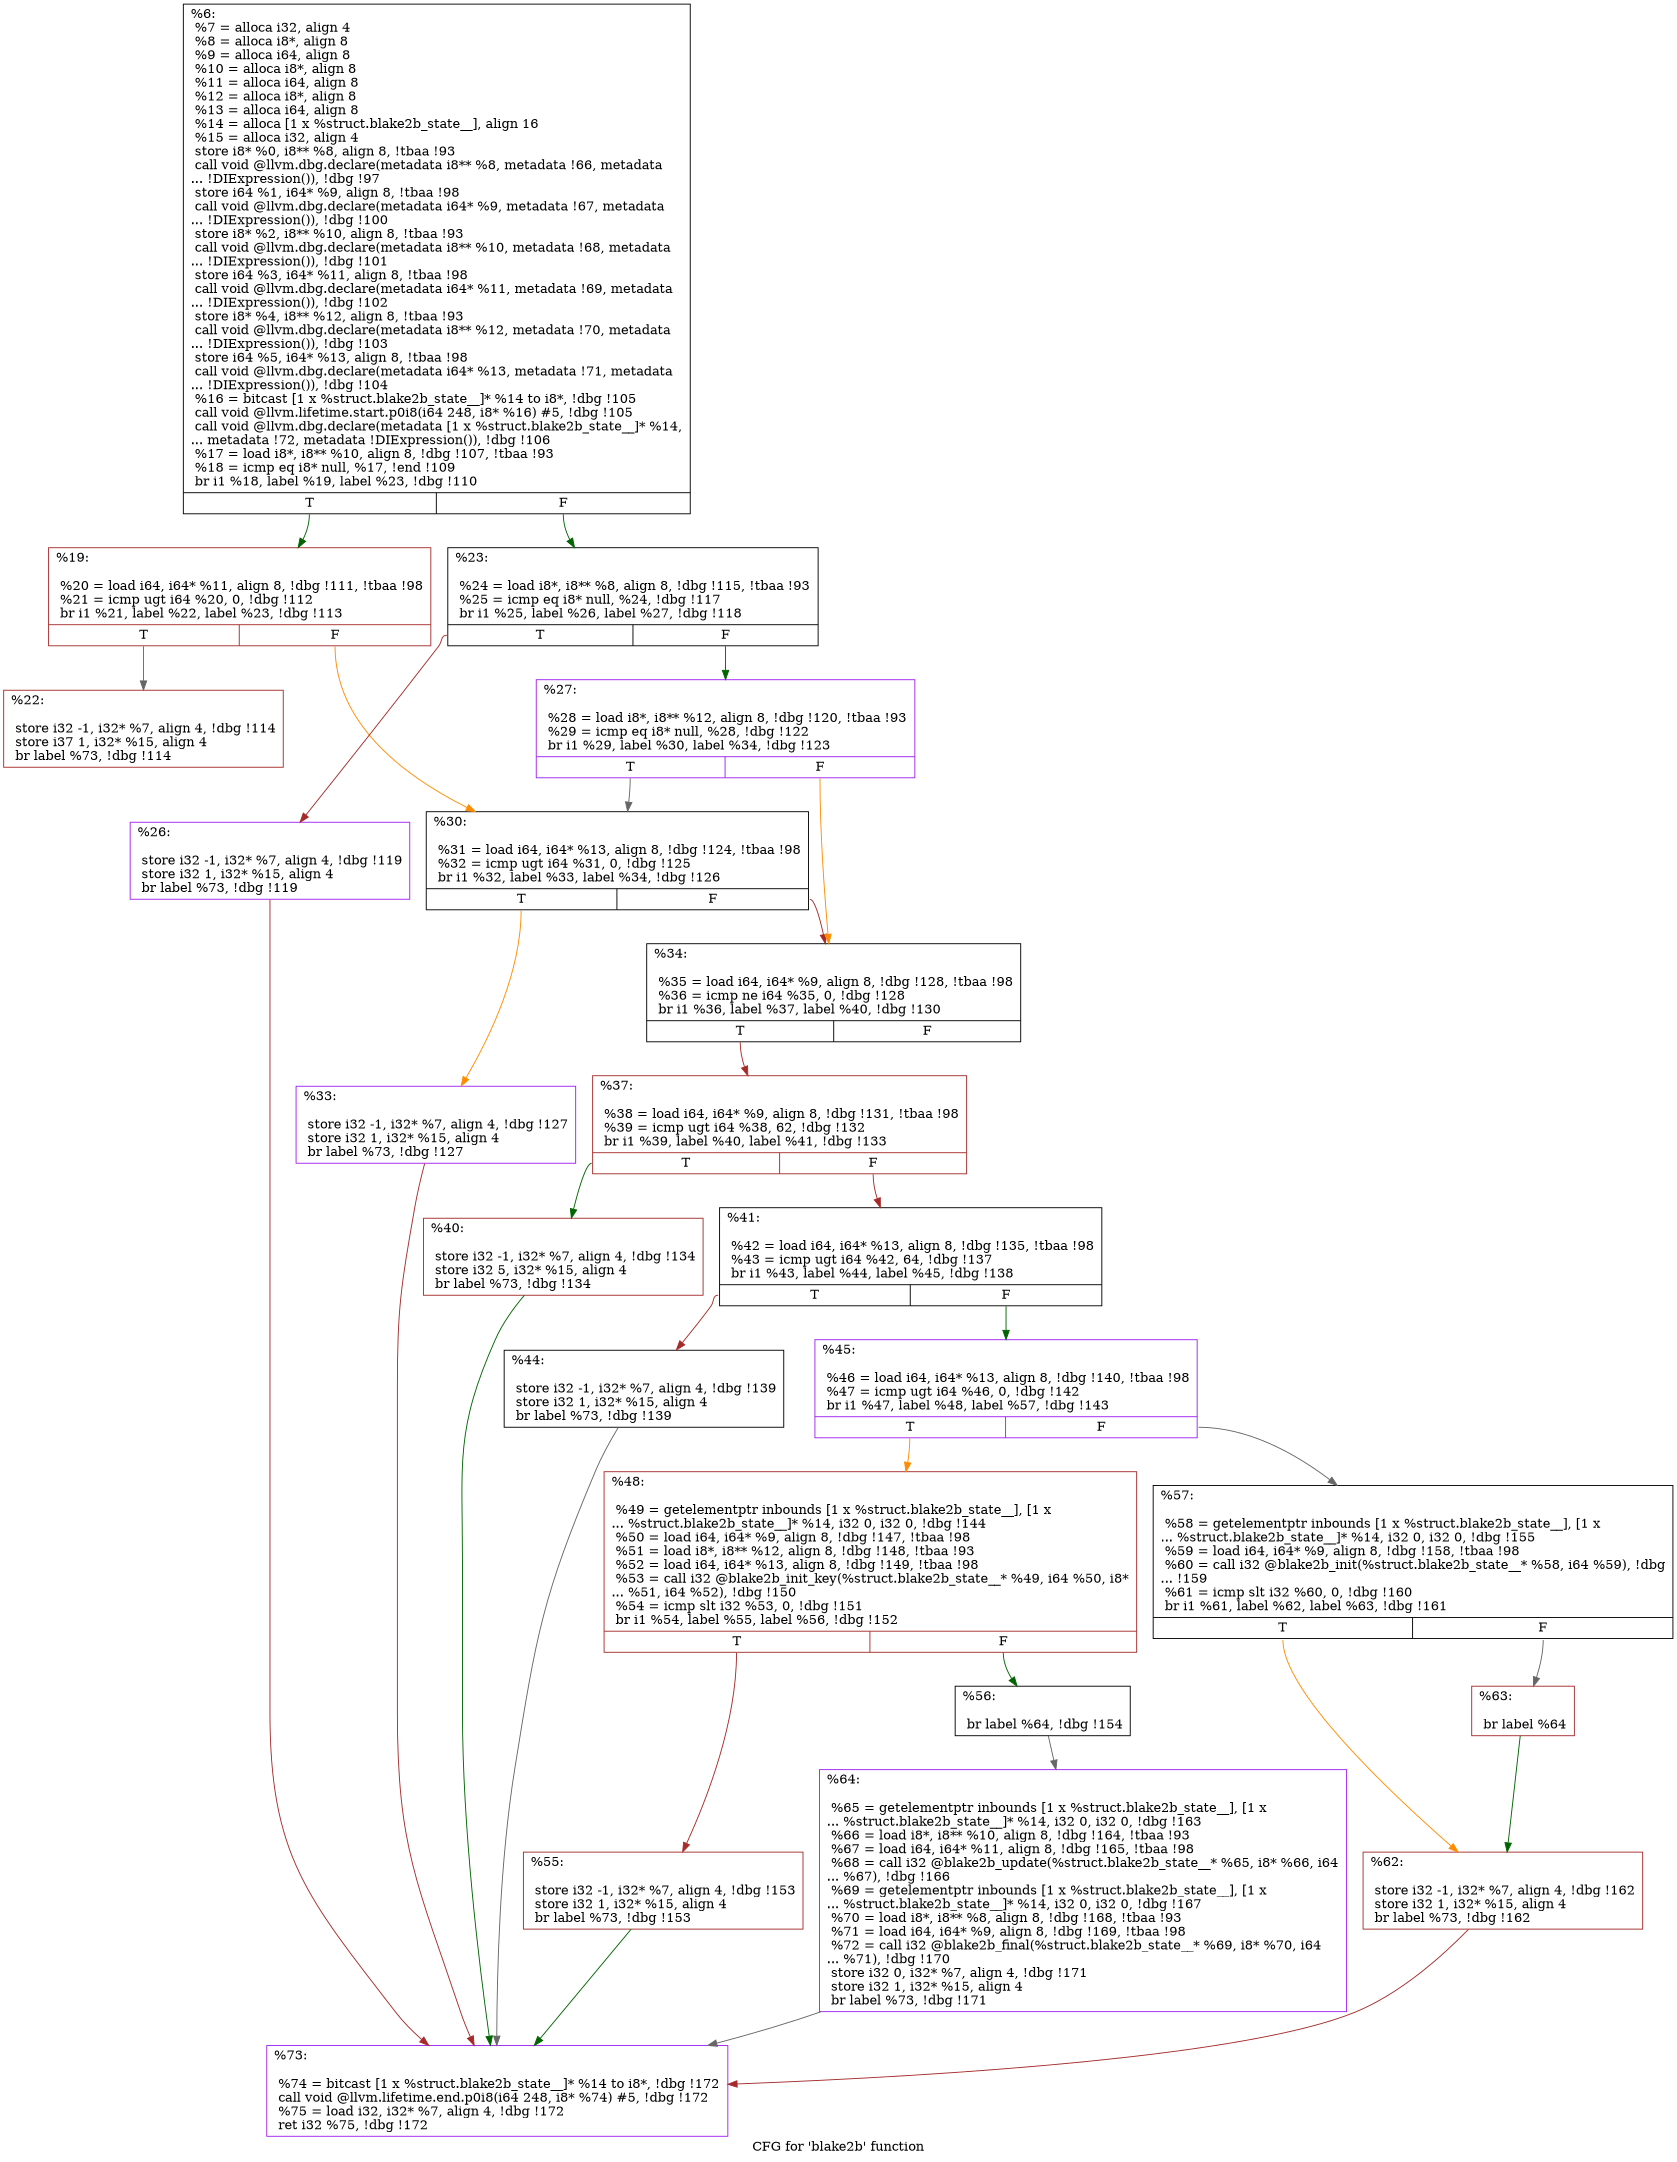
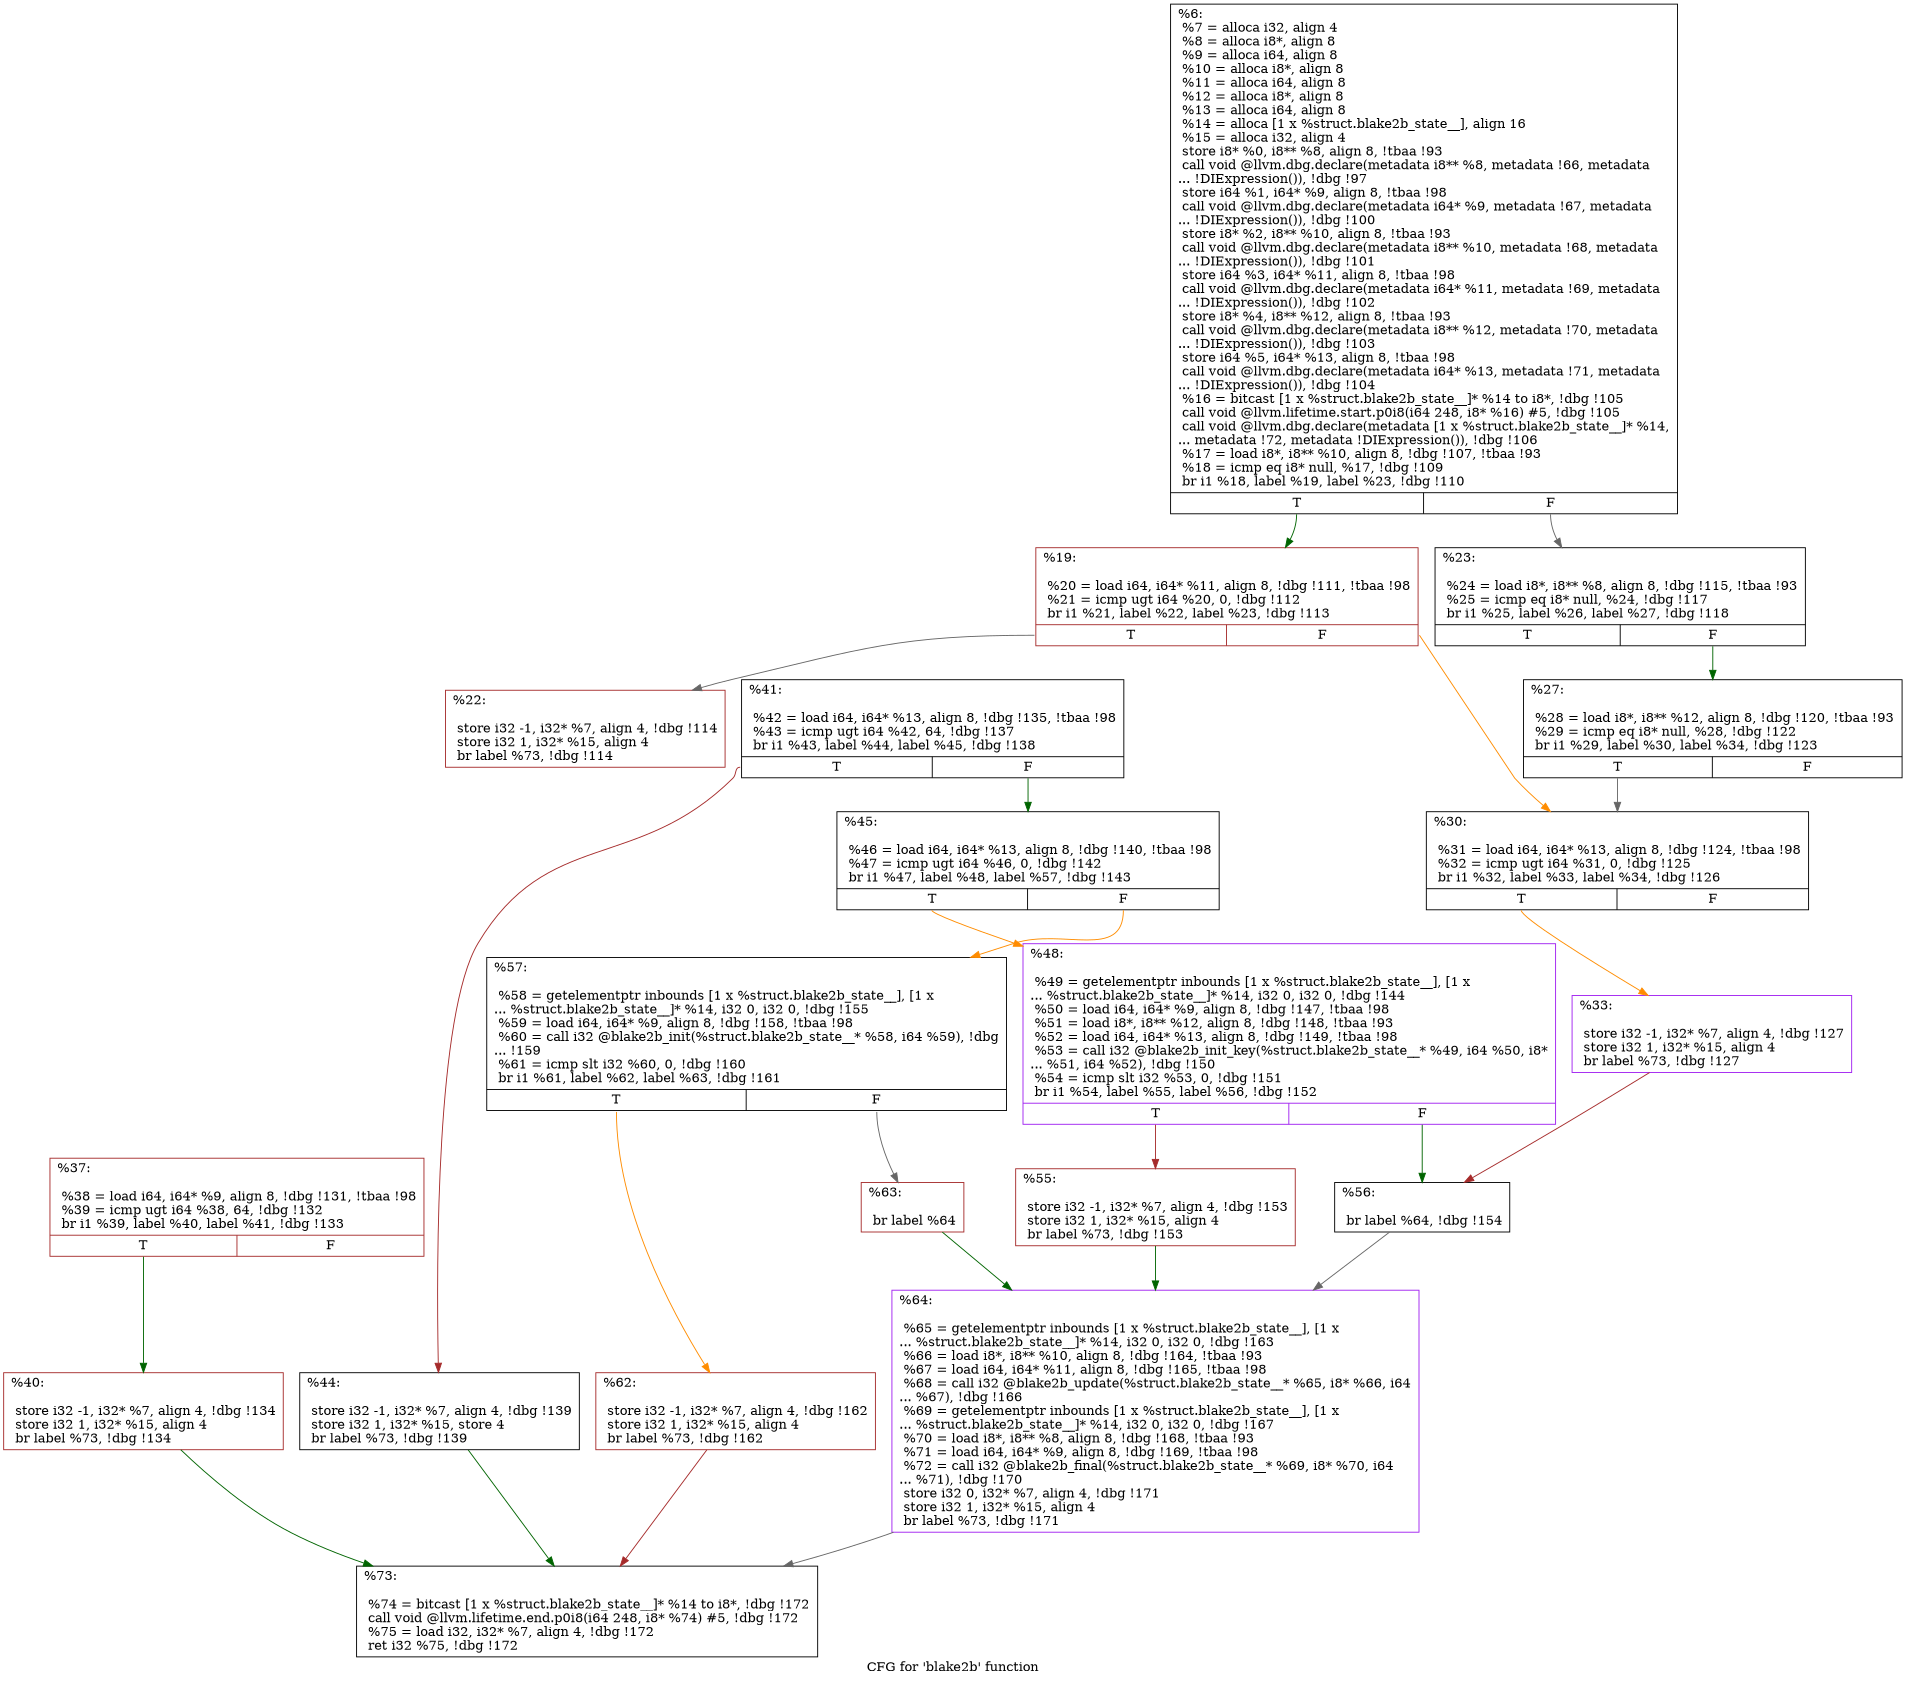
node "%6:": text "%18 = icmp eq i8* null, %17, !end !109" -> "%18 = icmp eq i8* null, %17, !dbg !109"
edge "%6:" -> "%23:": color darkgreen -> gray40
node "%27:": color purple -> black
node "%22:": text "store i37 1, i32* %15, align 4" -> "store i32 1, i32* %15, align 4"
node "%26:": removed
node "%34:": removed
node "%37:": text "%39 = icmp ugt i64 %38, 62, !dbg !132" -> "%39 = icmp ugt i64 %38, 64, !dbg !132"
edge "%37:" -> "%41:": removed
node "%40:": text "store i32 5, i32* %15, align 4" -> "store i32 1, i32* %15, align 4"
node "%45:": color purple -> black
node "%44:": text "store i32 1, i32* %15, align 4" -> "store i32 1, i32* %15, store 4"
edge "%45:" -> "%57:": color gray40 -> darkorange
node "%48:": color brown -> purple
edge "%33:" -> "%73:": now "%33:" -> "%56:"
edge "%44:" -> "%73:": color gray40 -> darkgreen
edge "%63:" -> "%62:": now "%63:" -> "%64:"
edge "%55:" -> "%73:": now "%55:" -> "%64:"
node "%73:": color purple -> black
